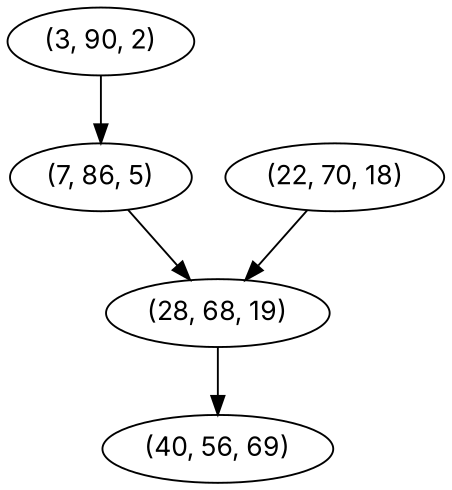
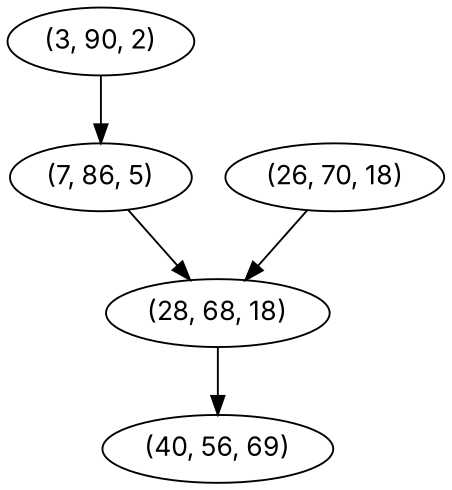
node "(22, 70, 18)": label "(22, 70, 18)" -> "(26, 70, 18)"
node "(28, 68, 19)": label "(28, 68, 19)" -> "(28, 68, 18)"
